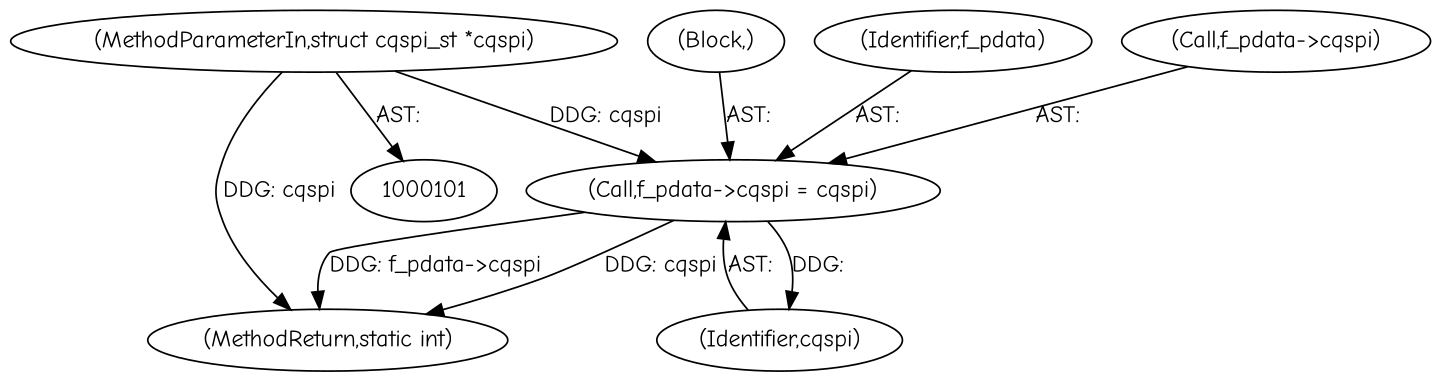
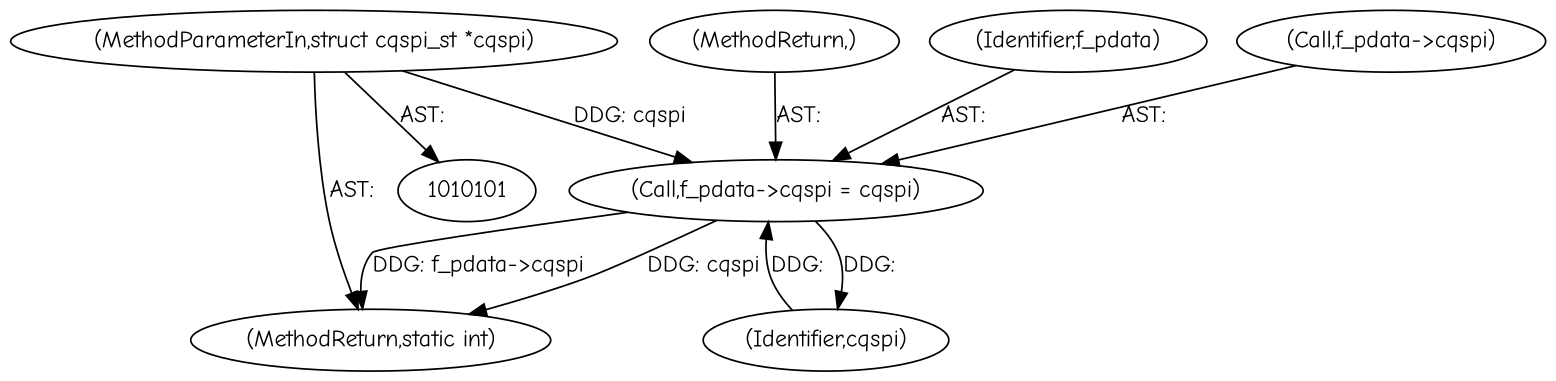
node "(Block,)": label "(Block,)" -> "(MethodReturn,)"
edge "(MethodParameterIn,struct cqspi_st *cqspi)" -> "(MethodReturn,static int)": label "DDG: cqspi" -> "AST: "
node "1000101": label "1000101" -> "1010101"
edge "(Identifier,cqspi)" -> "(Call,f_pdata->cqspi = cqspi)": label "AST: " -> "DDG: "
